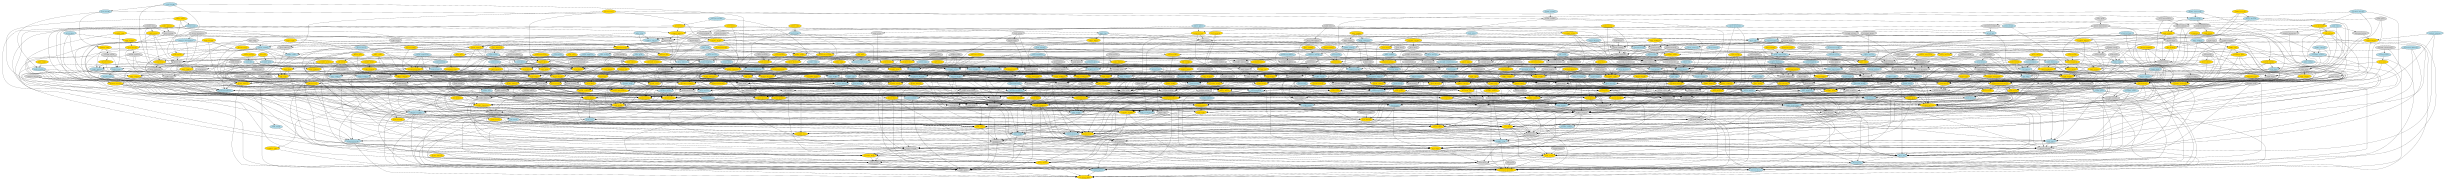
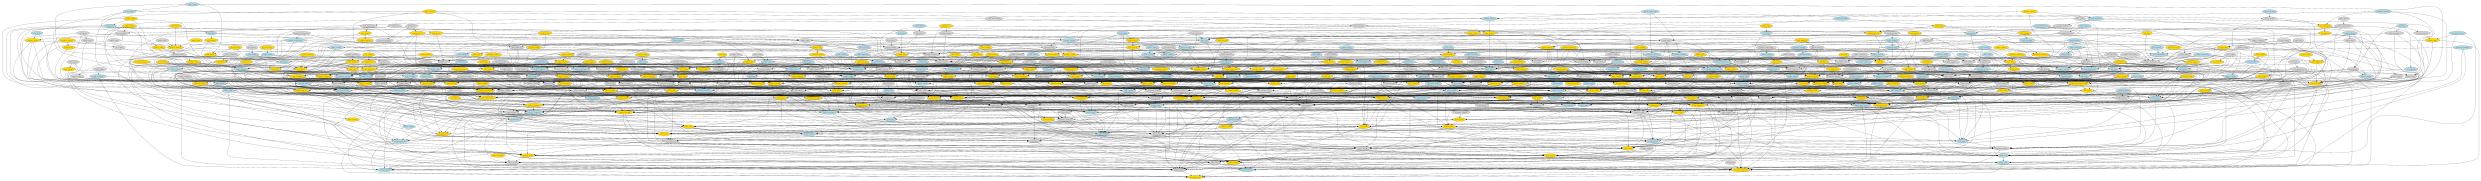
node "dim crimson": fillcolor gold -> lightblue
node "clear yellow": fillcolor lightblue -> gold
node "faded brown": added
node "plaid magenta": fillcolor lightblue -> gold
